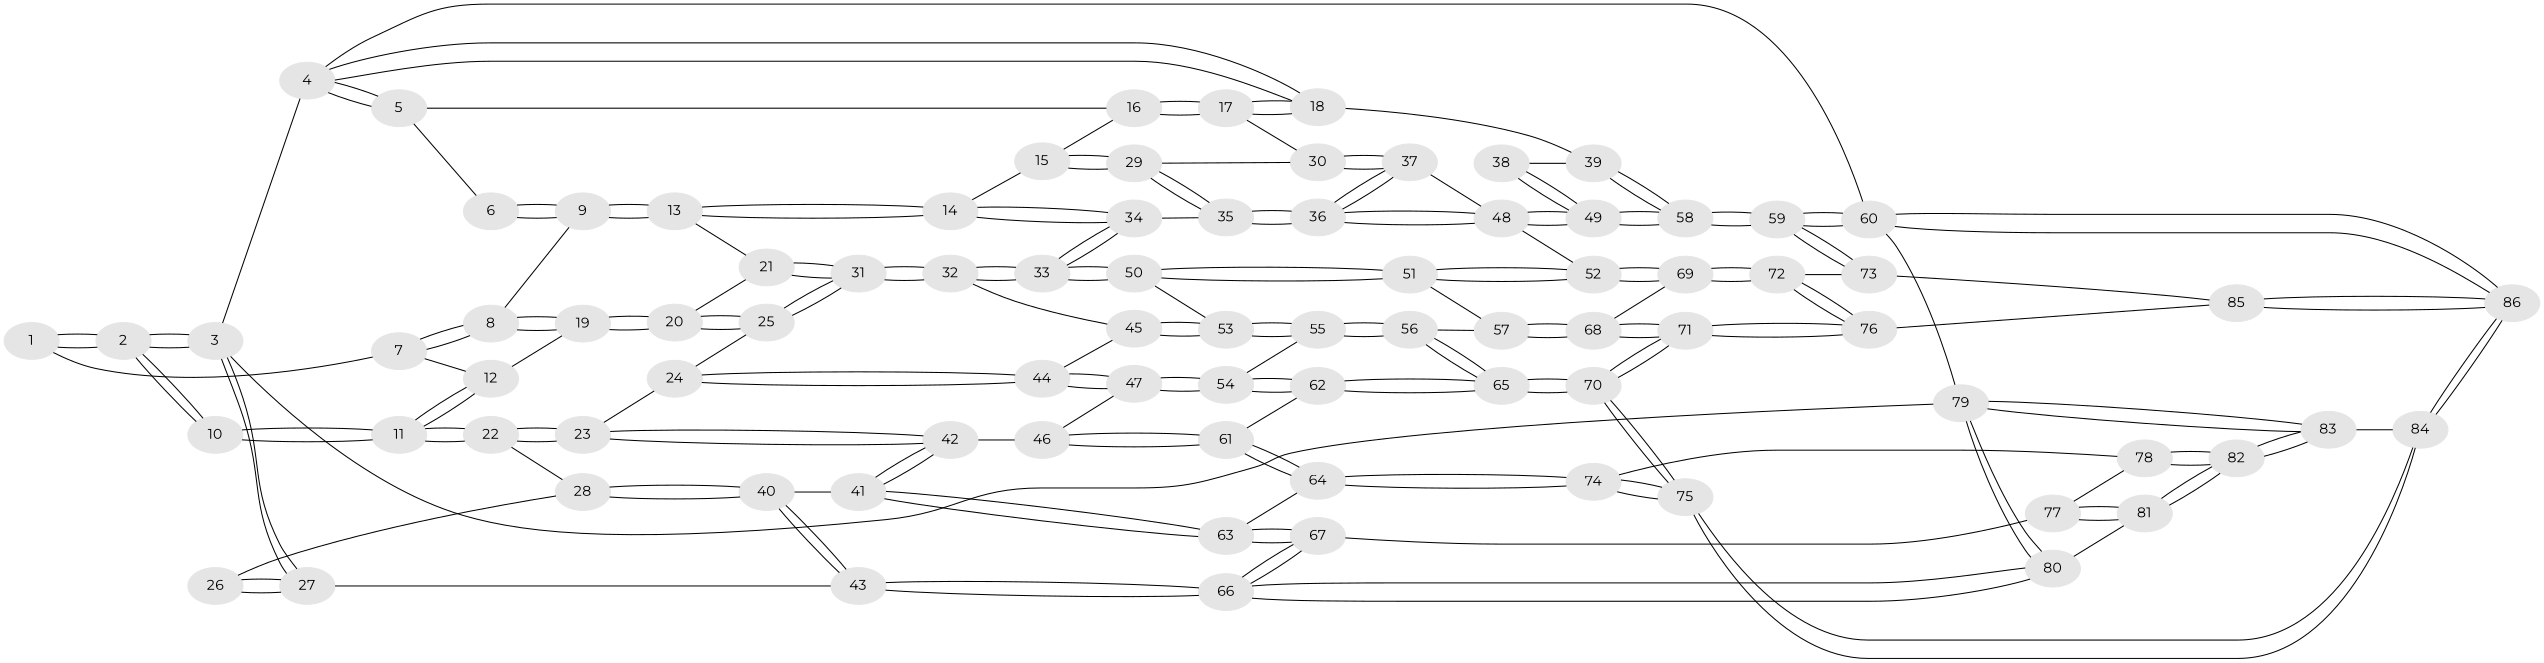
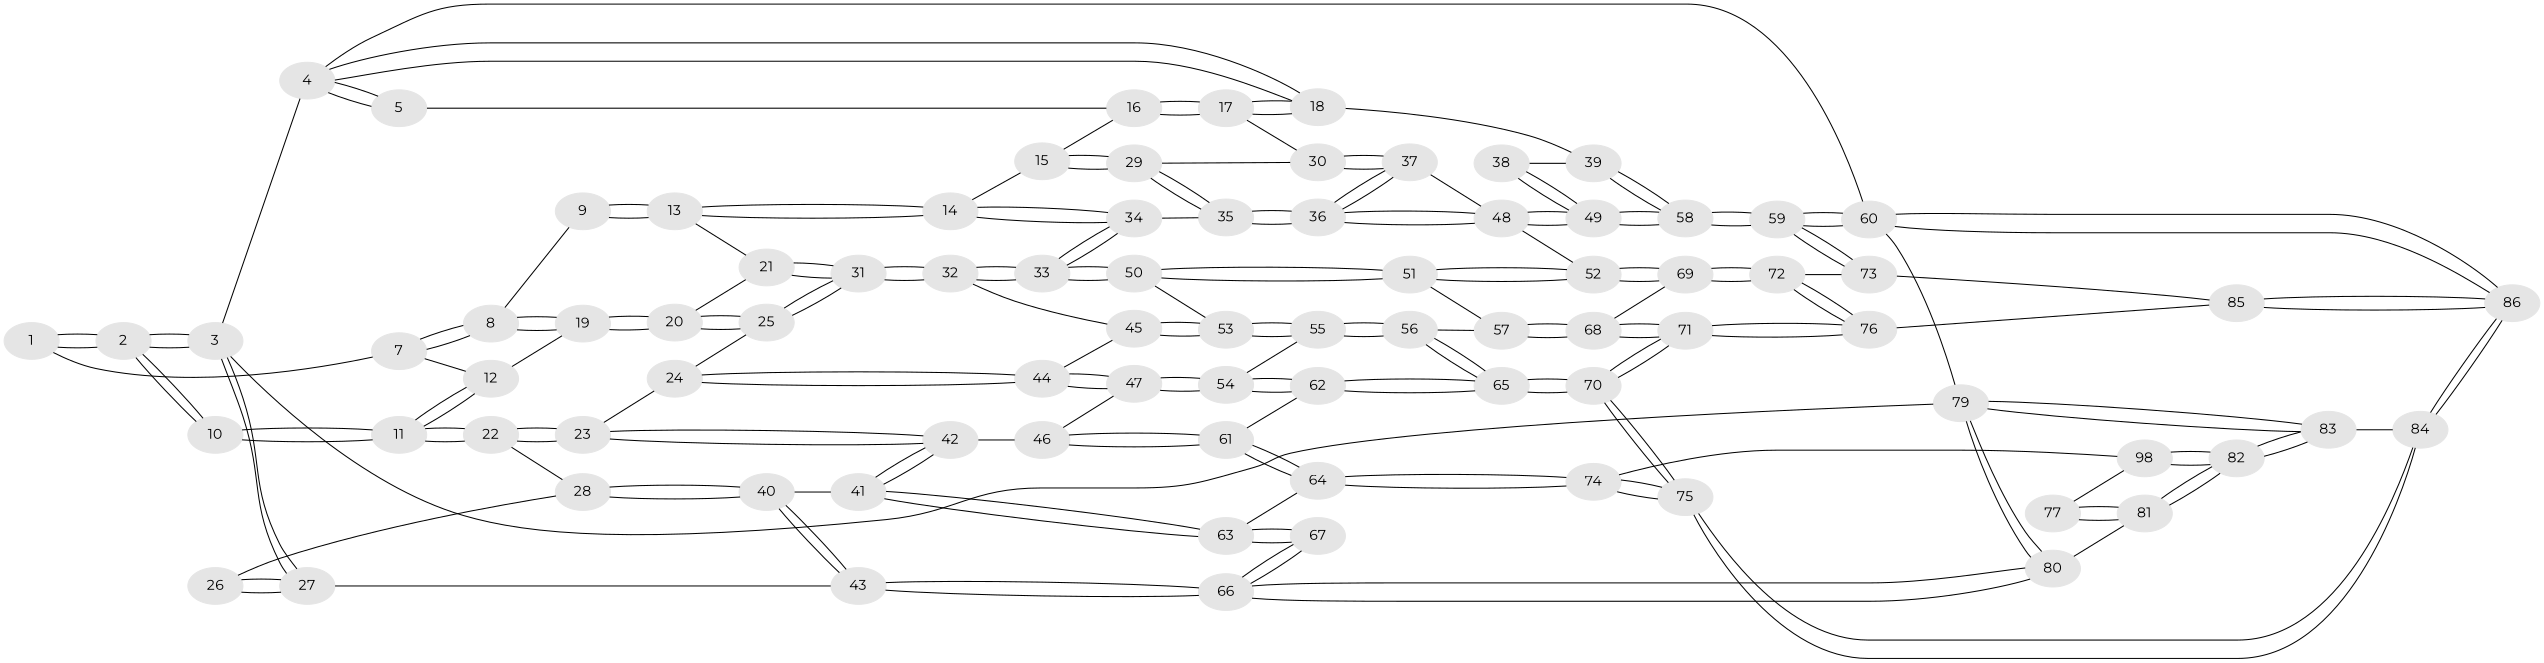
node "6": removed
node "78": label "78" -> "98"
edge "77" -- "67": removed
